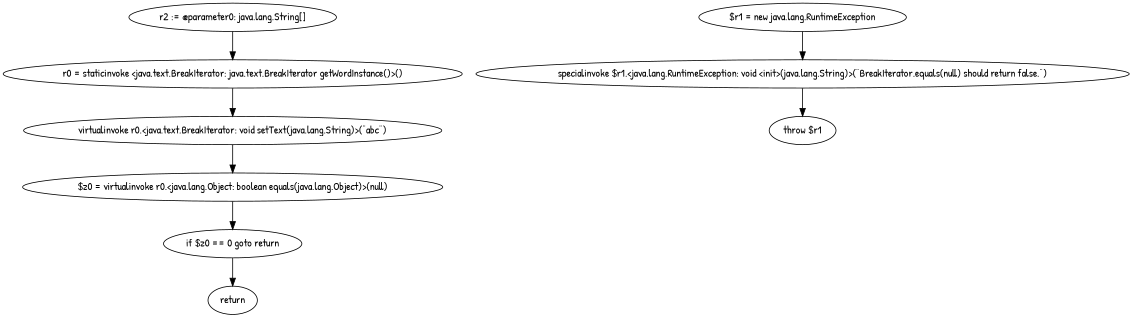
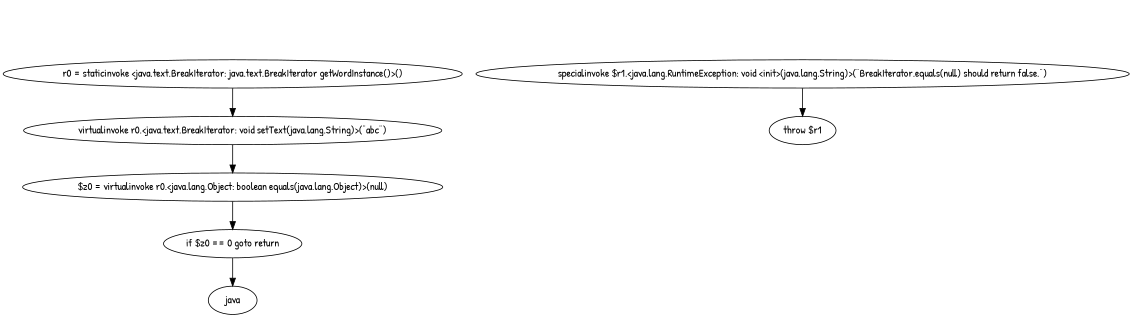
node "r2 := @parameter0: java.lang.String[]": removed
node "$r1 = new java.lang.RuntimeException": removed
node "return": label "return" -> "java"
